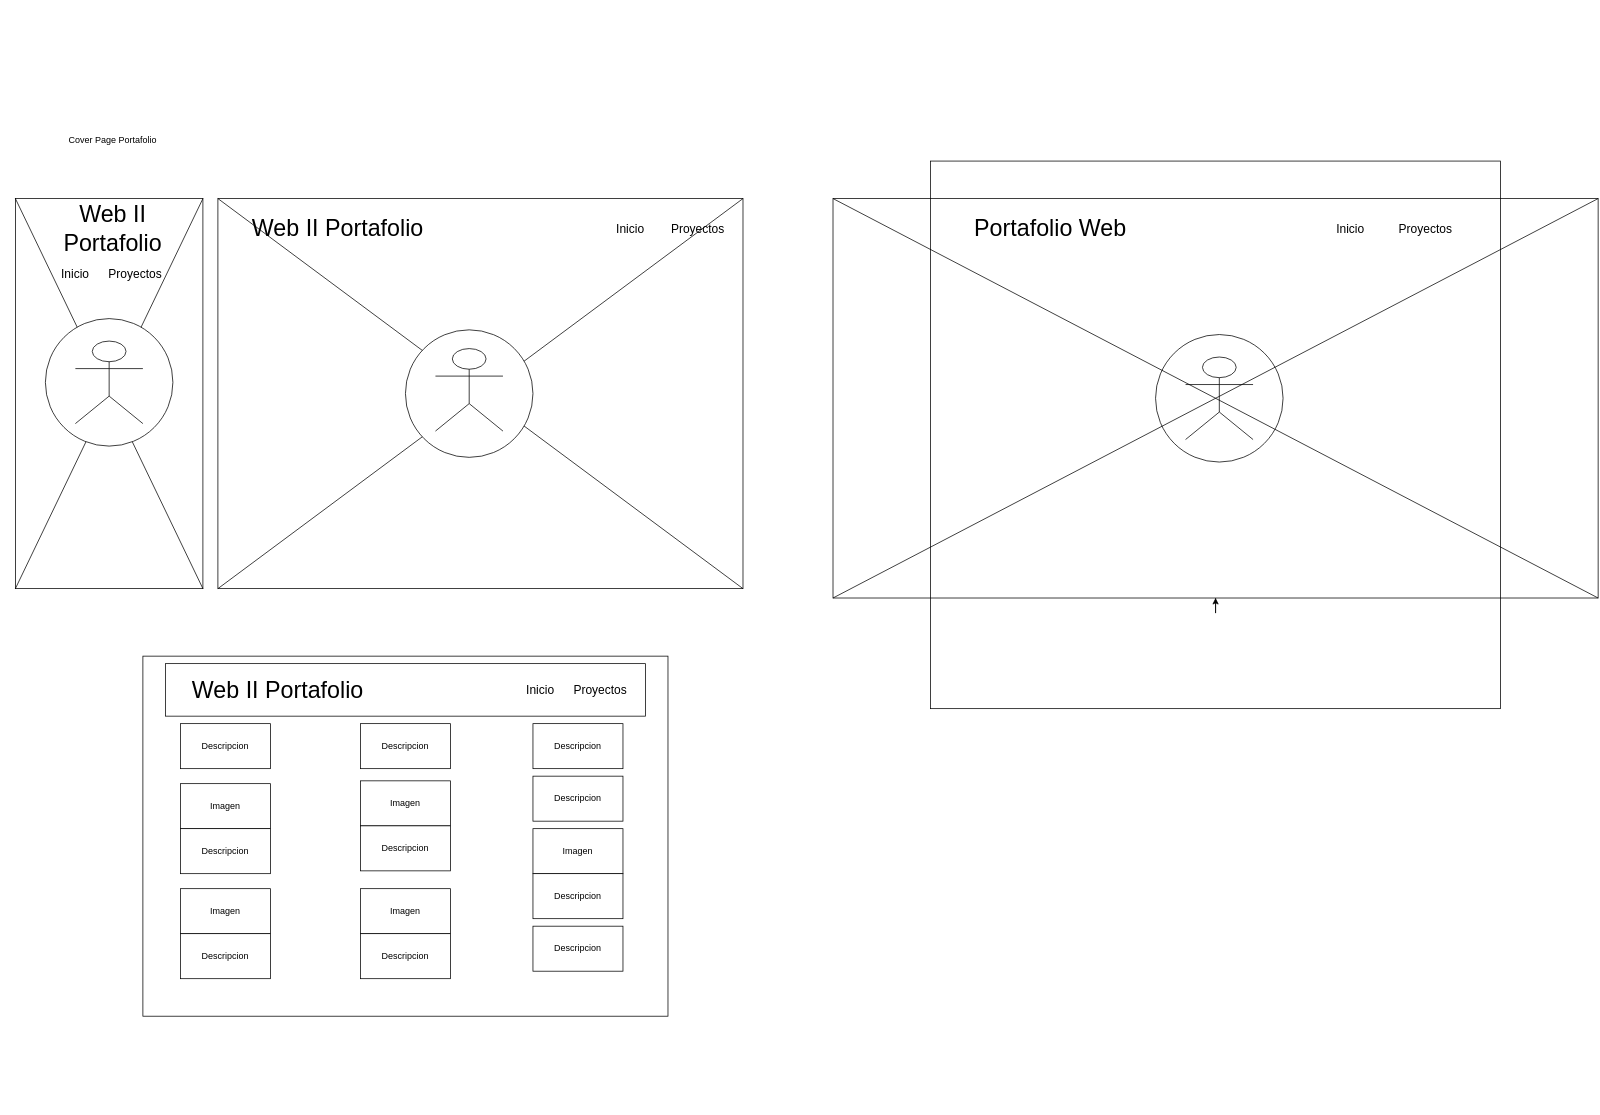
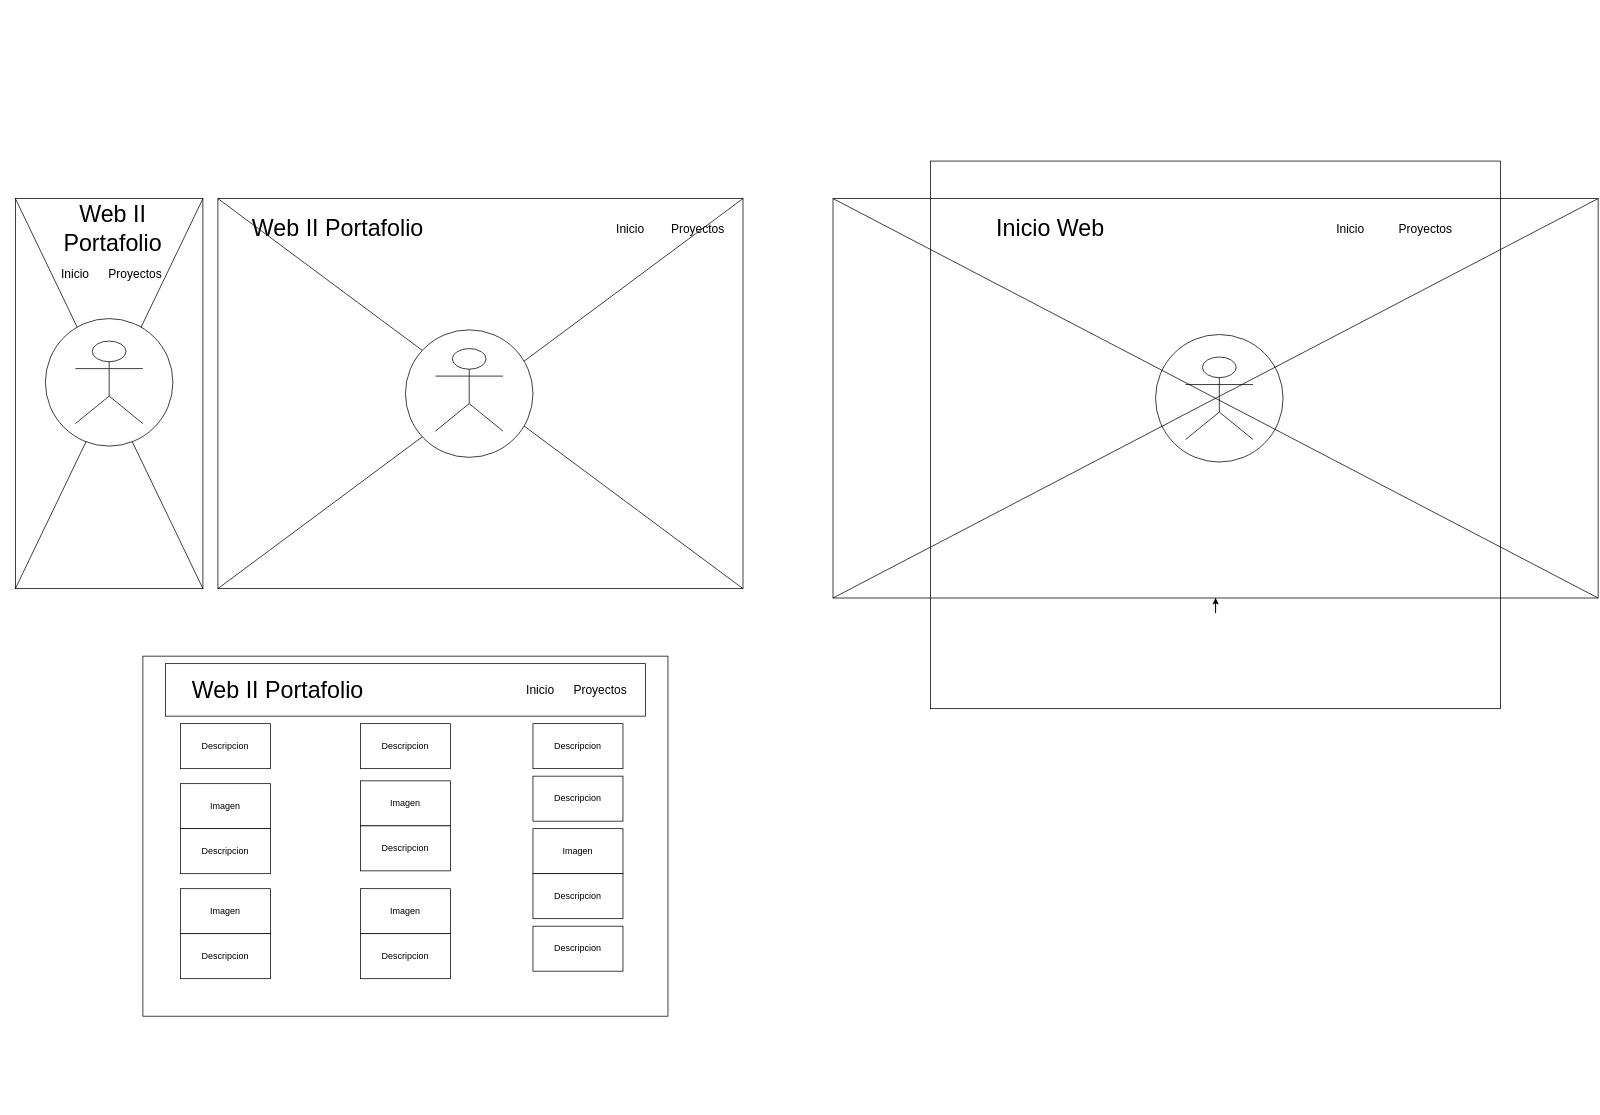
node "Cover Page Portafolio": removed
node "Portafolio Web": label "Portafolio Web" -> "Inicio Web"
